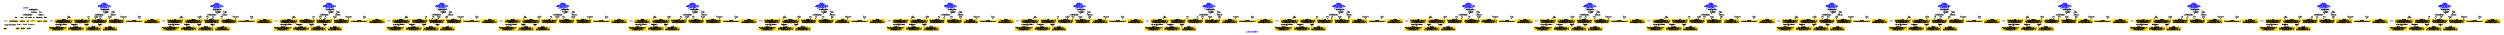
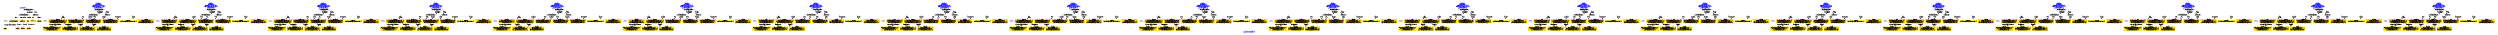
node "Accessionid": removed
node "Artistname": fillcolor lightgray -> gold
